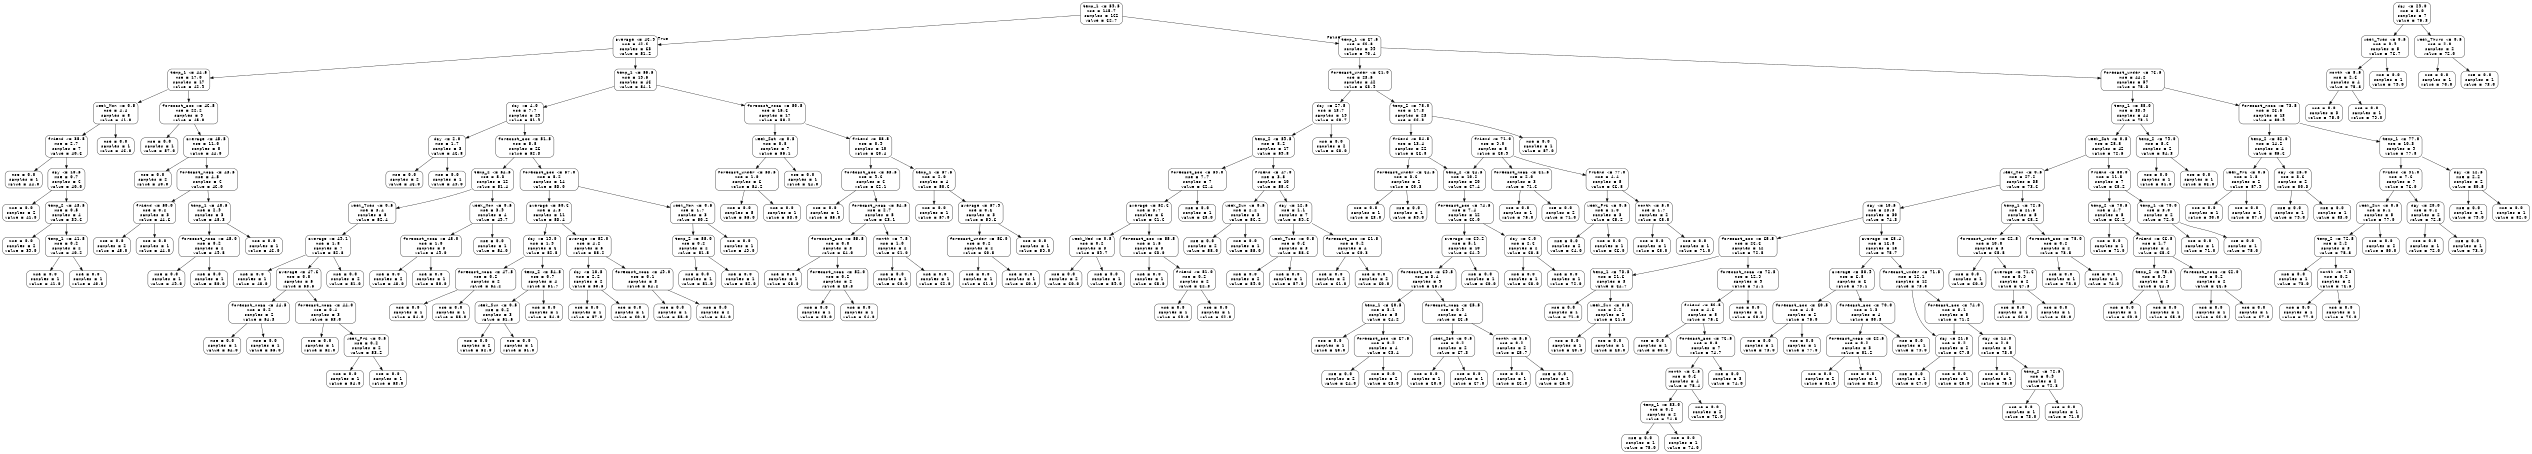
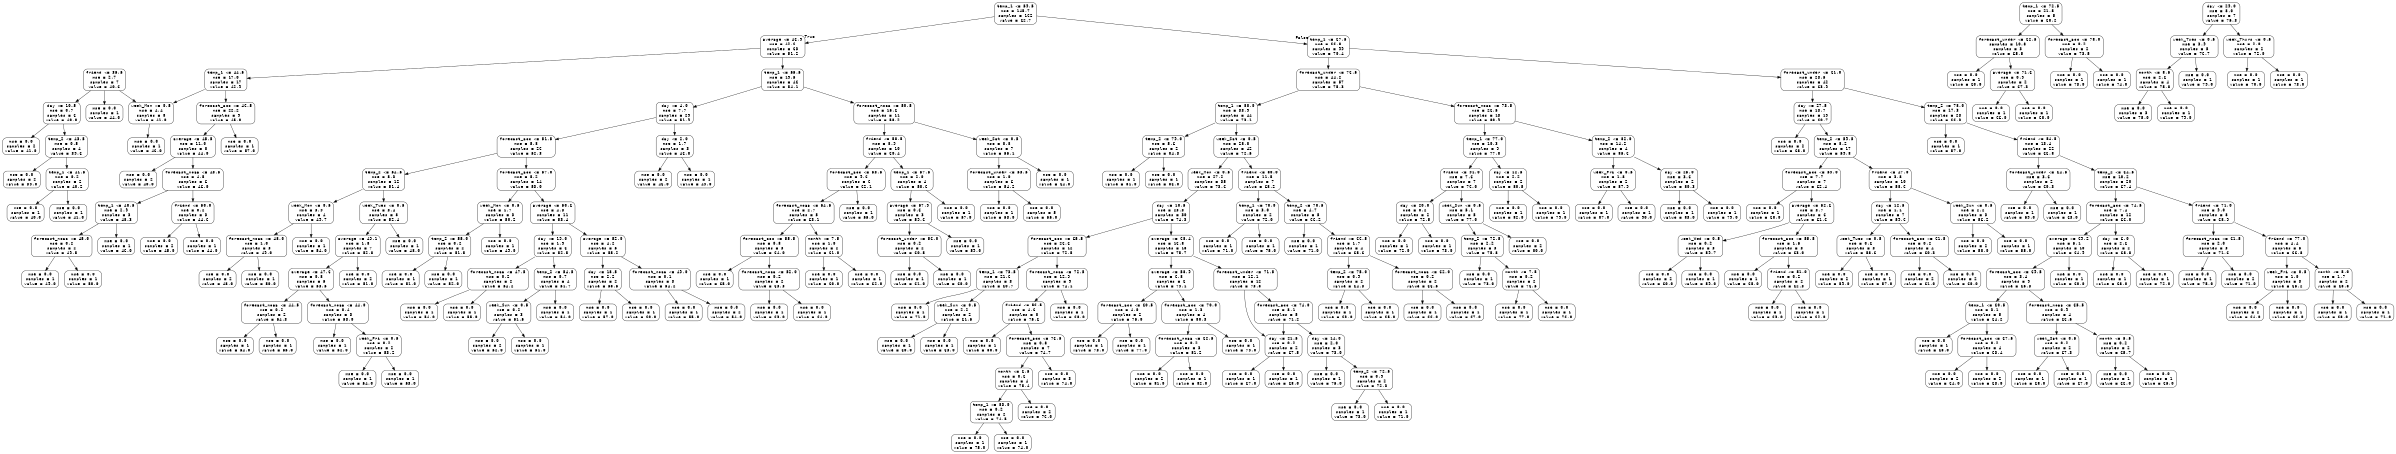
node "forecast_noaa <= 50.5 mse = 15.6 samples = 17 value = 58.2": label "forecast_noaa <= 50.5 mse = 15.6 samples = 17 value = 58.2" -> "forecast_noaa <= 50.5 mse = 15.6 samples = 11 value = 58.2"
node "temp_2 <= 78.0 mse = 17.3 samples = 23 mse = 66.3": label "temp_2 <= 78.0 mse = 17.3 samples = 23 mse = 66.3" -> "temp_2 <= 78.0 mse = 17.3 samples = 23 value = 66.3"
edge "week_Mon <= 0.5 mse = 4.4 samples = 8 value = 41.0" -> "friend <= 35.5 mse = 2.7 samples = 7 value = 40.6": reversed
edge "friend <= 71.0 mse = 9.0 samples = 8 value = 68.9" -> "temp_2 <= 64.5 mse = 10.2 samples = 20 value = 67.4": reversed
edge "week_Mon <= 0.5 mse = 27.2 samples = 35 value = 73.6" -> "temp_1 <= 72.5 mse = 21.5 samples = 5 value = 68.2": removed
node "forecast_under <= 62.5 mse = 10.8 samples = 3 value = 65.5": label "forecast_under <= 62.5 mse = 10.8 samples = 3 value = 65.5" -> "forecast_under <= 62.5 samples = 10.8 samples = 3 value = 65.5"
edge "average <= 49.1 mse = 1.8 samples = 7 value = 52.8" -> "mse = 0.0 samples = 1 value = 48.0": now "week_Tues <= 0.5 mse = 3.4 samples = 8 value = 52.4" -> "mse = 0.0 samples = 1 value = 48.0"
node "temp_1 <= 73.5 mse = 21.6 samples = 3 value = 64.7": label "temp_1 <= 73.5 mse = 21.6 samples = 3 value = 64.7" -> "temp_1 <= 73.5 mse = 21.6 samples = 3 value = 60.7"
